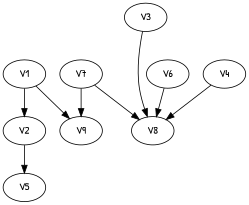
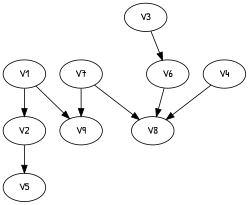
edge "V3" -> "V8": now "V3" -> "V6"
